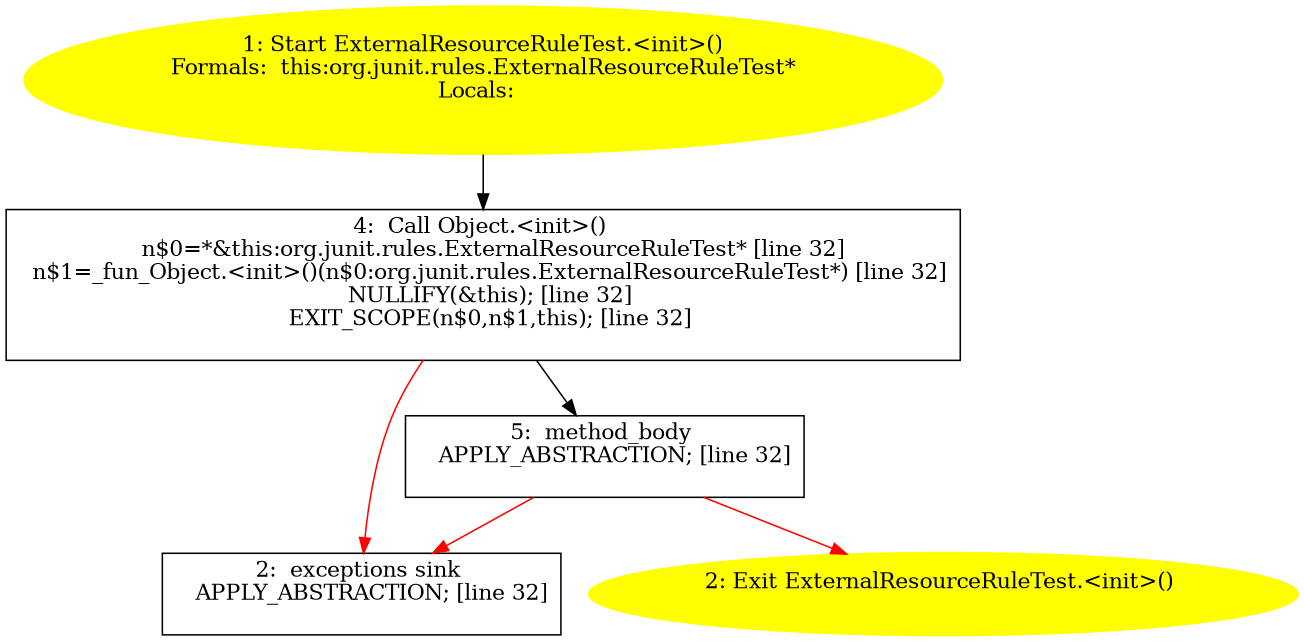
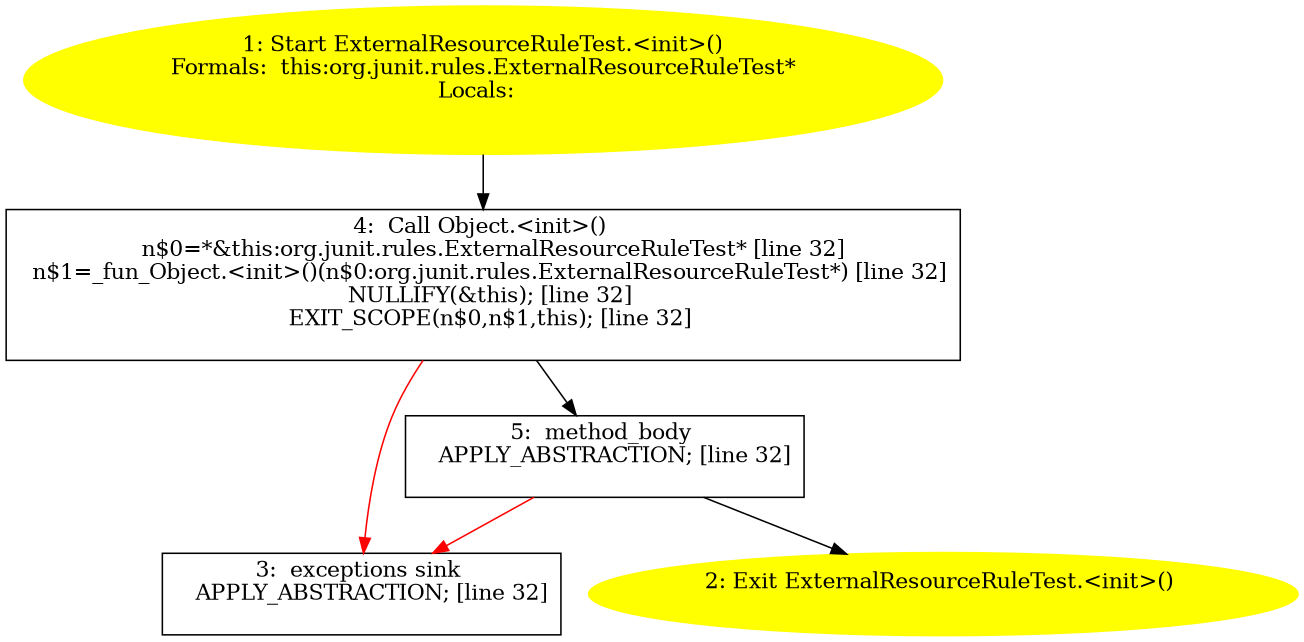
edge "5:  method_body APPLY_ABSTRACTION; [line 32]" -> "2: Exit ExternalResourceRuleTest.<init>()": color red -> black
node "2:  exceptions sink APPLY_ABSTRACTION; [line 32]": label "2:  exceptions sink APPLY_ABSTRACTION; [line 32]" -> "3:  exceptions sink APPLY_ABSTRACTION; [line 32]"
